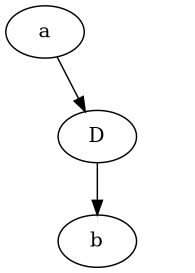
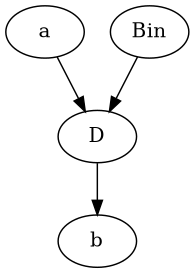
node "Bin": added
